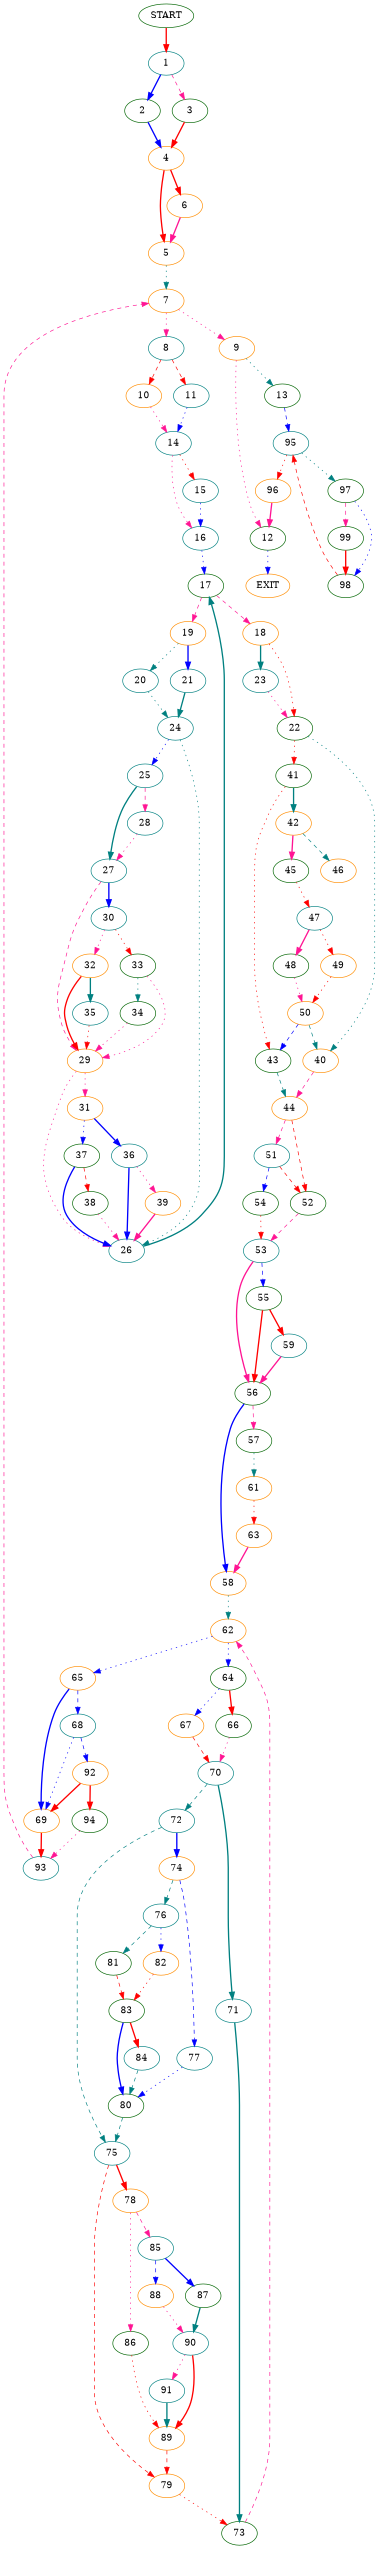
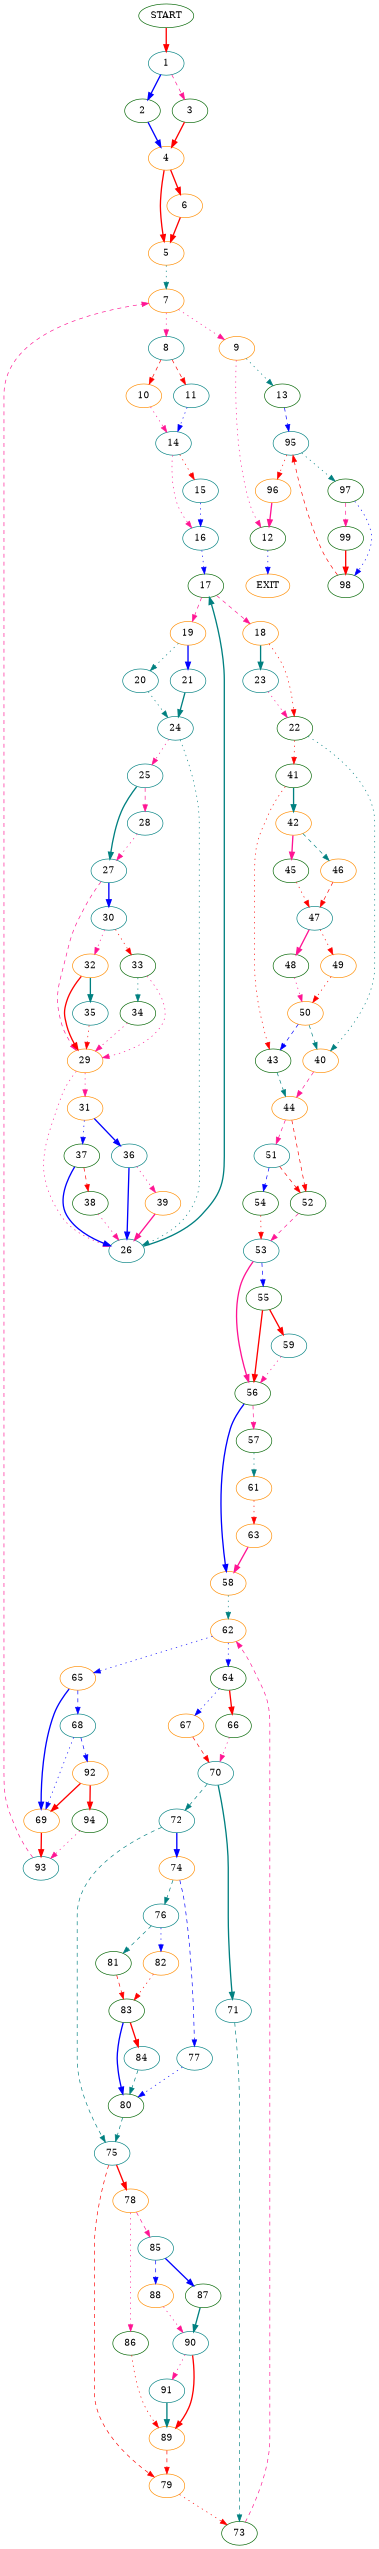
edge "6" -> "5": color deeppink -> red
edge "24" -> "25": color blue -> deeppink
edge "46" -> "47": added
edge "59" -> "56": style bold -> dotted
edge "71" -> "73": style bold -> dashed
